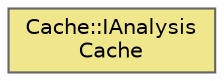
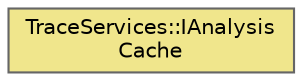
node "Cache::IAnalysis Cache": label "Cache::IAnalysis Cache" -> "TraceServices::IAnalysis Cache"
